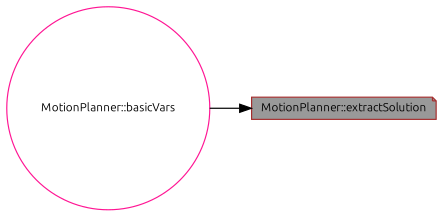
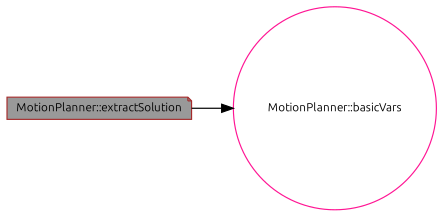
edge "MotionPlanner::basicVars" -> "MotionPlanner::extractSolution": reversed
